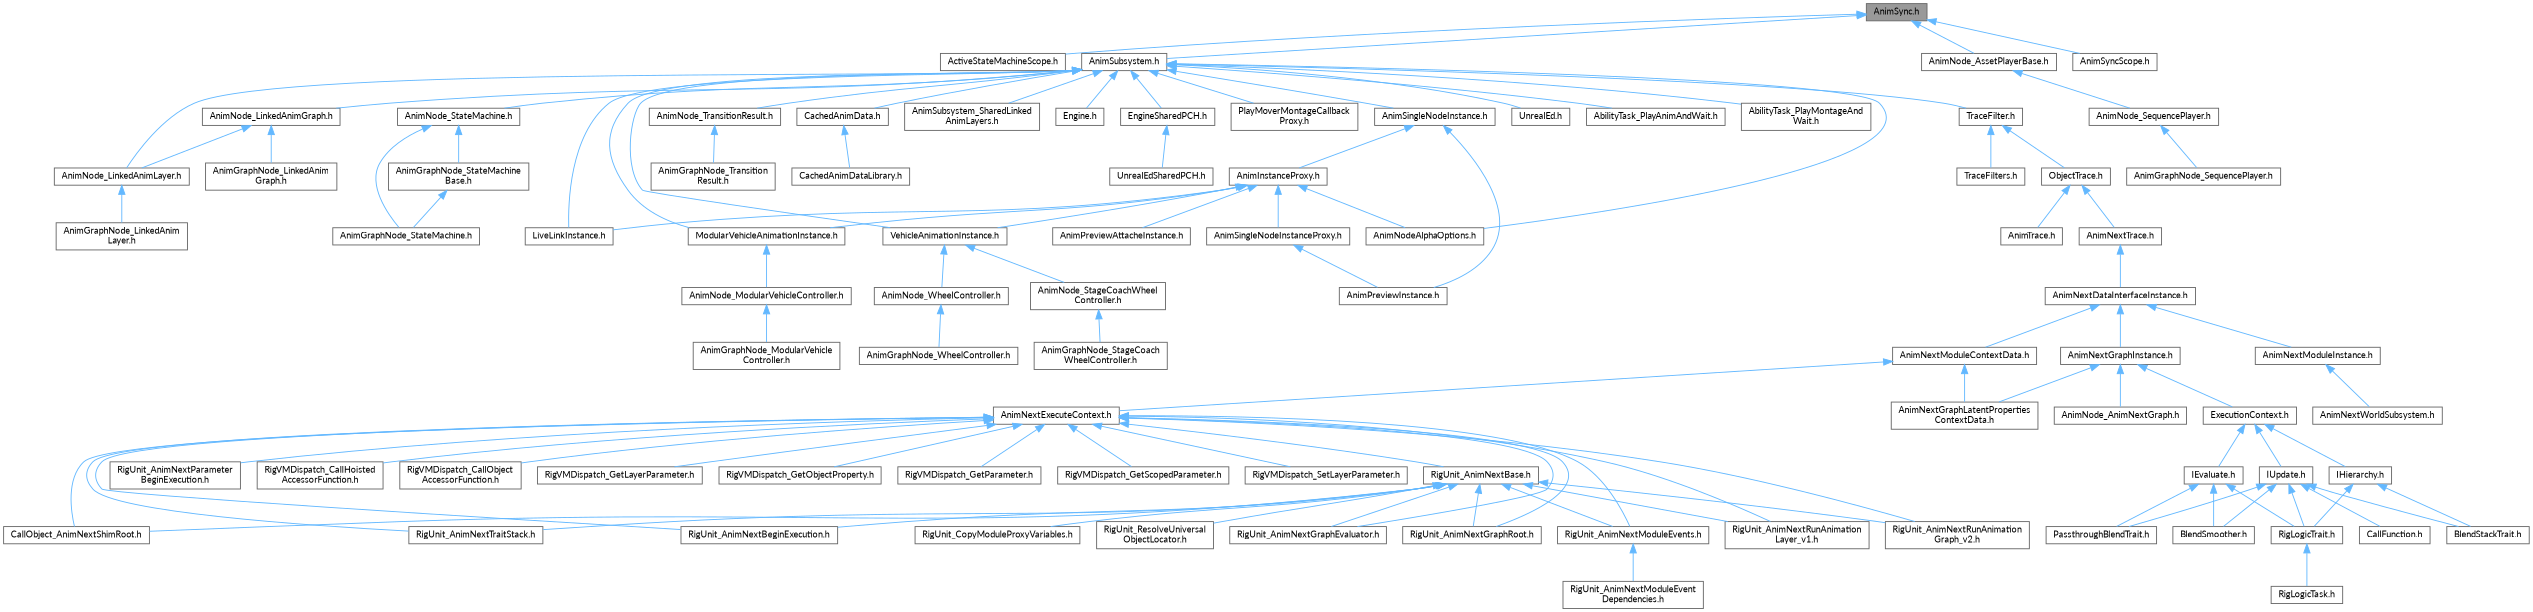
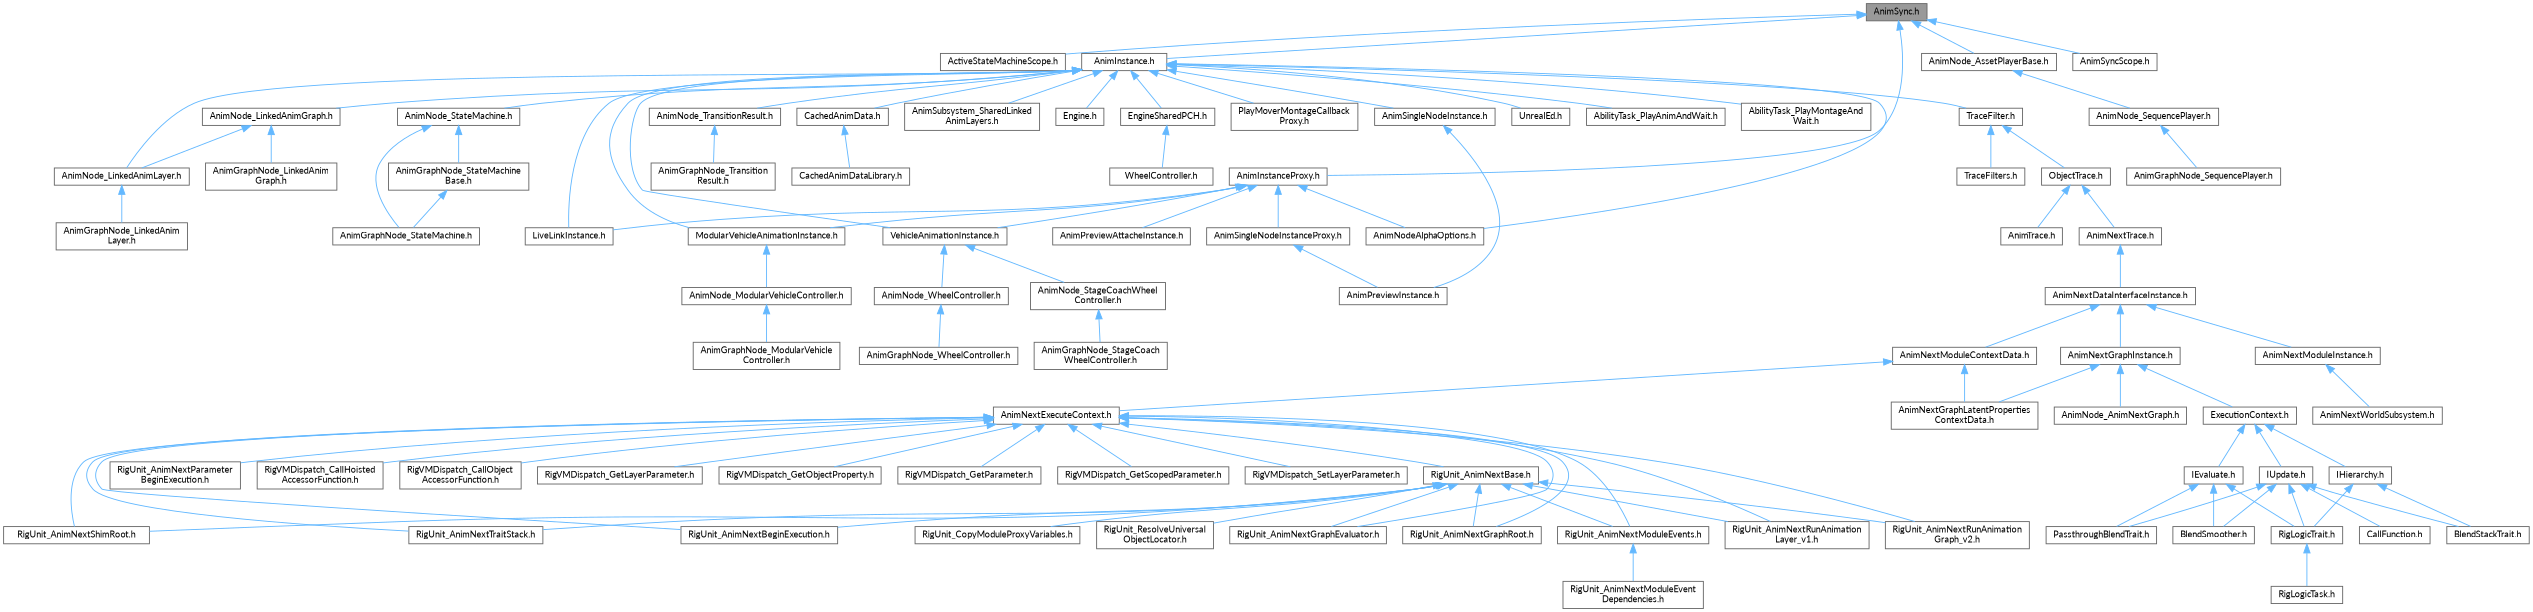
node "AnimSubsystem.h": label "AnimSubsystem.h" -> "AnimInstance.h"
edge "AnimInstanceProxy.h" -> "AnimSingleNodeInstance.h": now "AnimInstanceProxy.h" -> "AnimSync.h"
node "UnrealEdSharedPCH.h": label "UnrealEdSharedPCH.h" -> "WheelController.h"
node "CallObject_AnimNextShimRoot.h": label "CallObject_AnimNextShimRoot.h" -> "RigUnit_AnimNextShimRoot.h"
